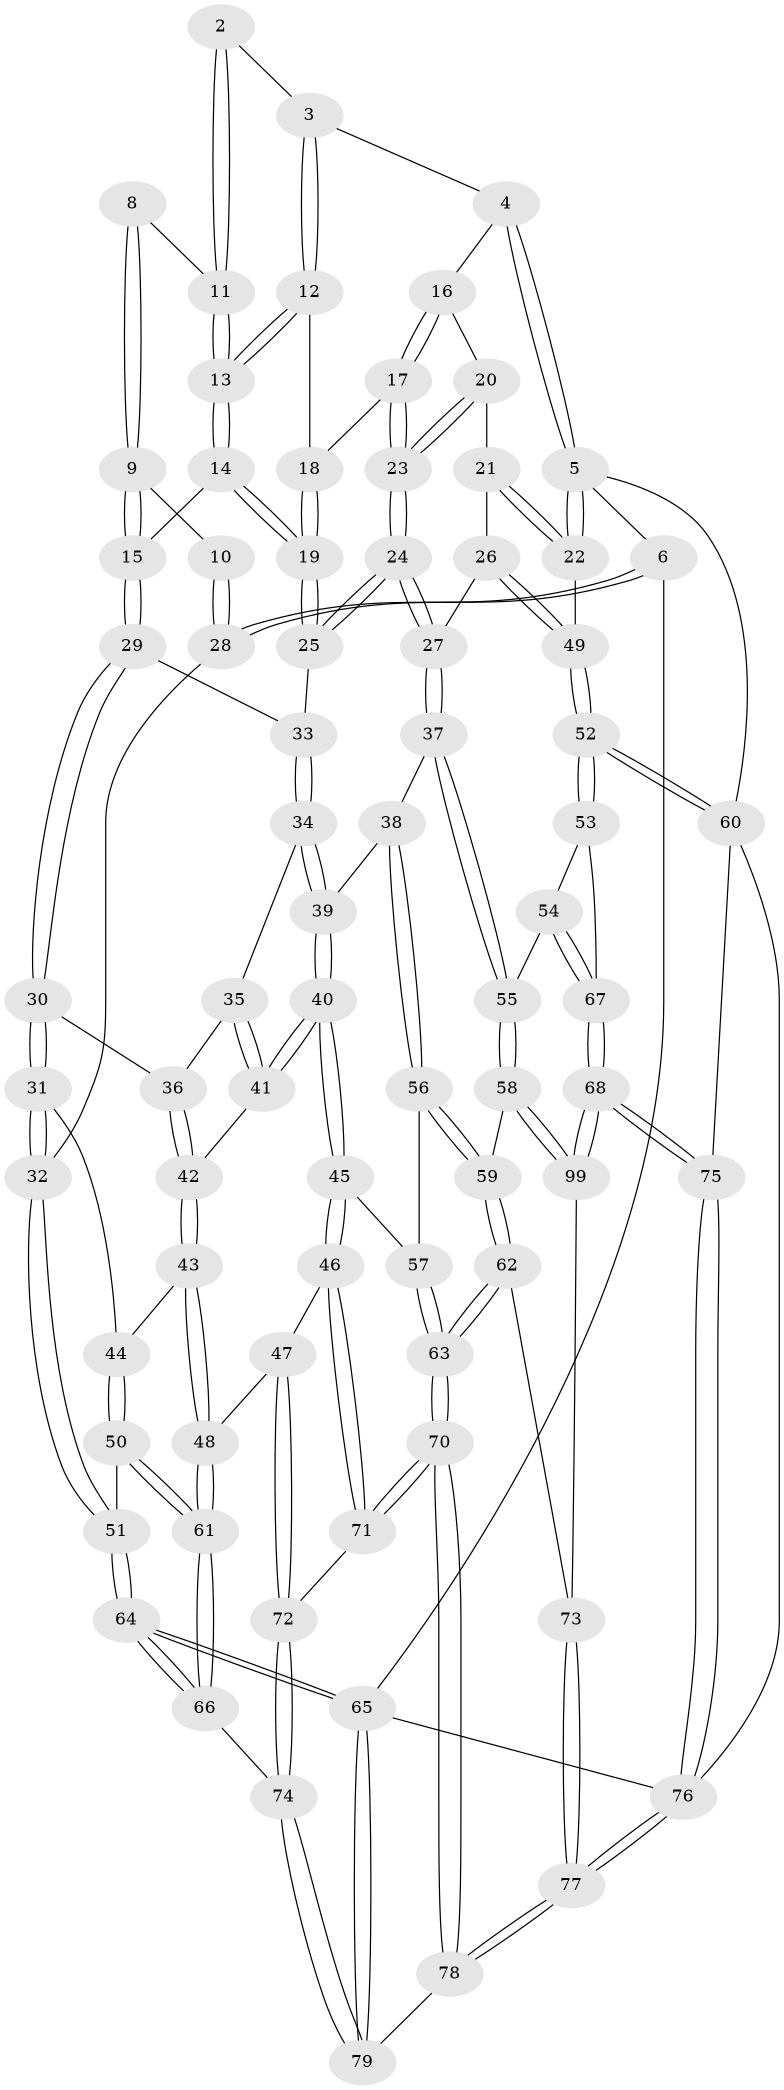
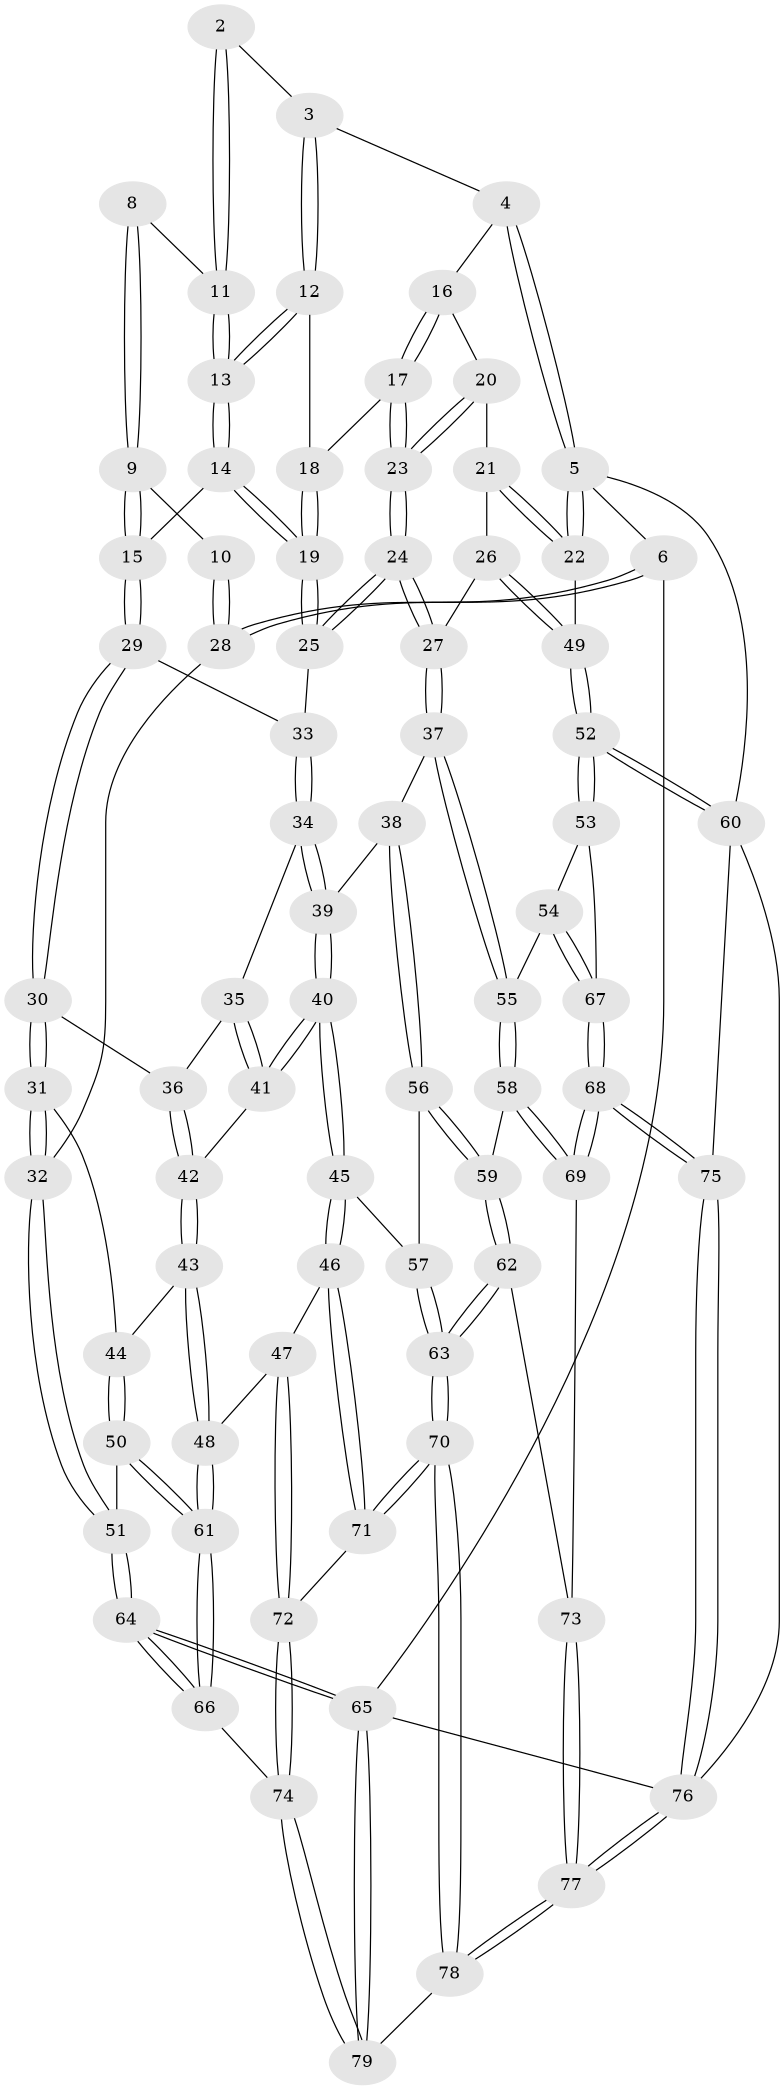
node "99": label "99" -> "69"
